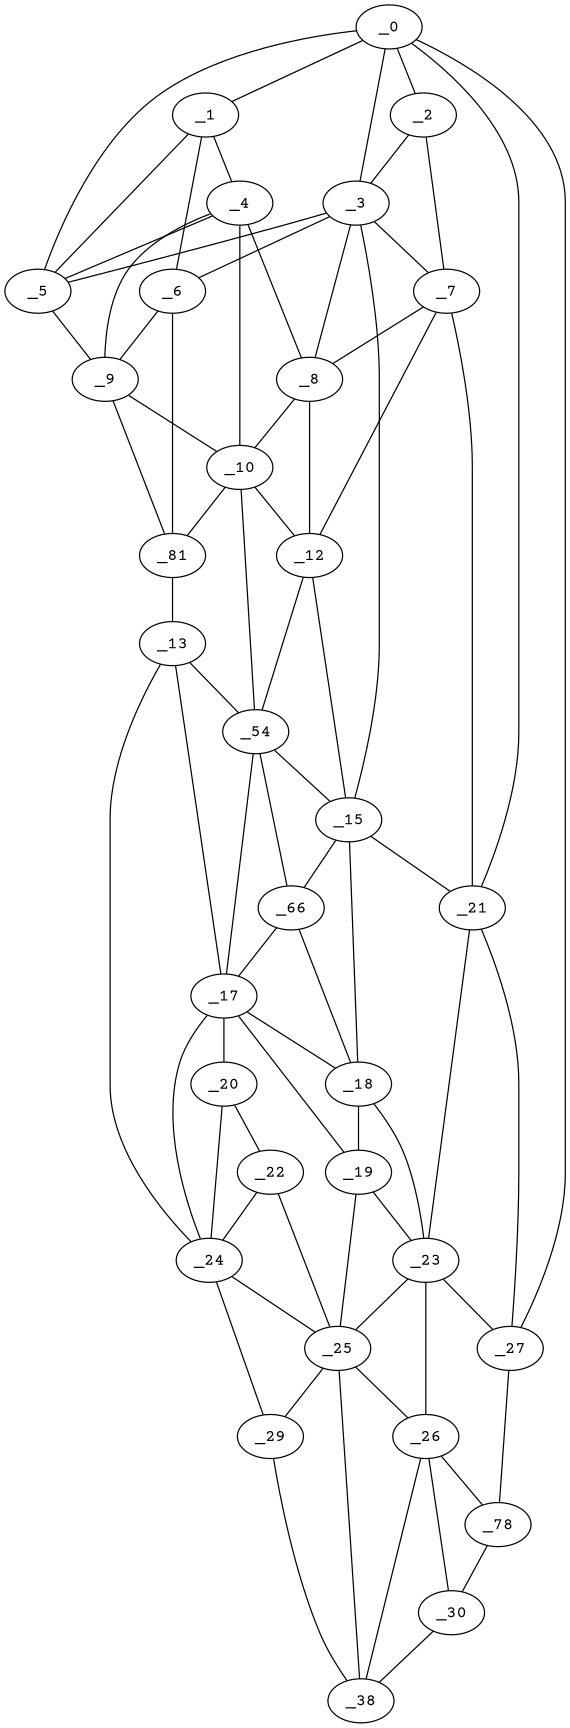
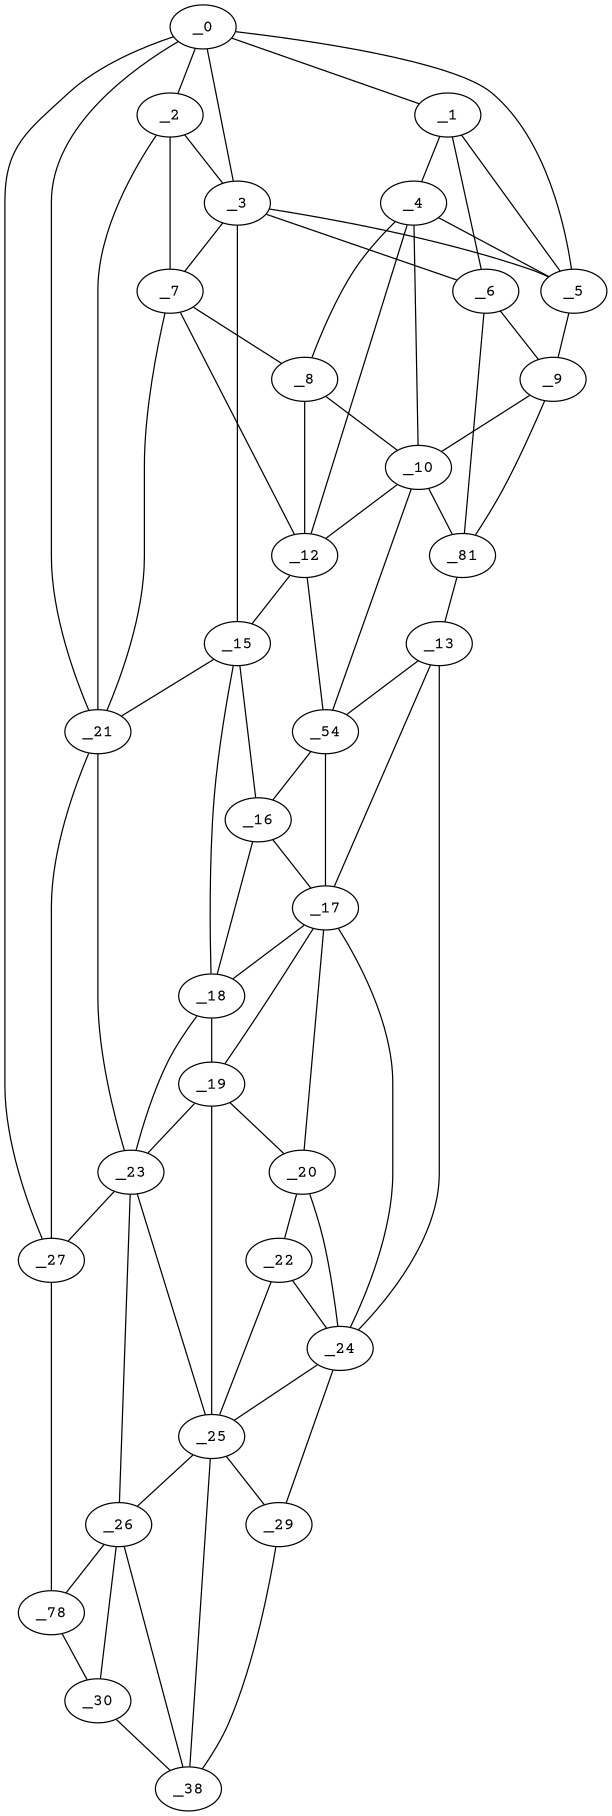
edge "_4" -- "_9": now "_4" -- "_12"
edge "_3" -- "_8": removed
edge "_2" -- "_21": added
edge "_54" -- "_15": removed
node "_66": label "_66" -> "_16"
edge "_19" -- "_20": added
